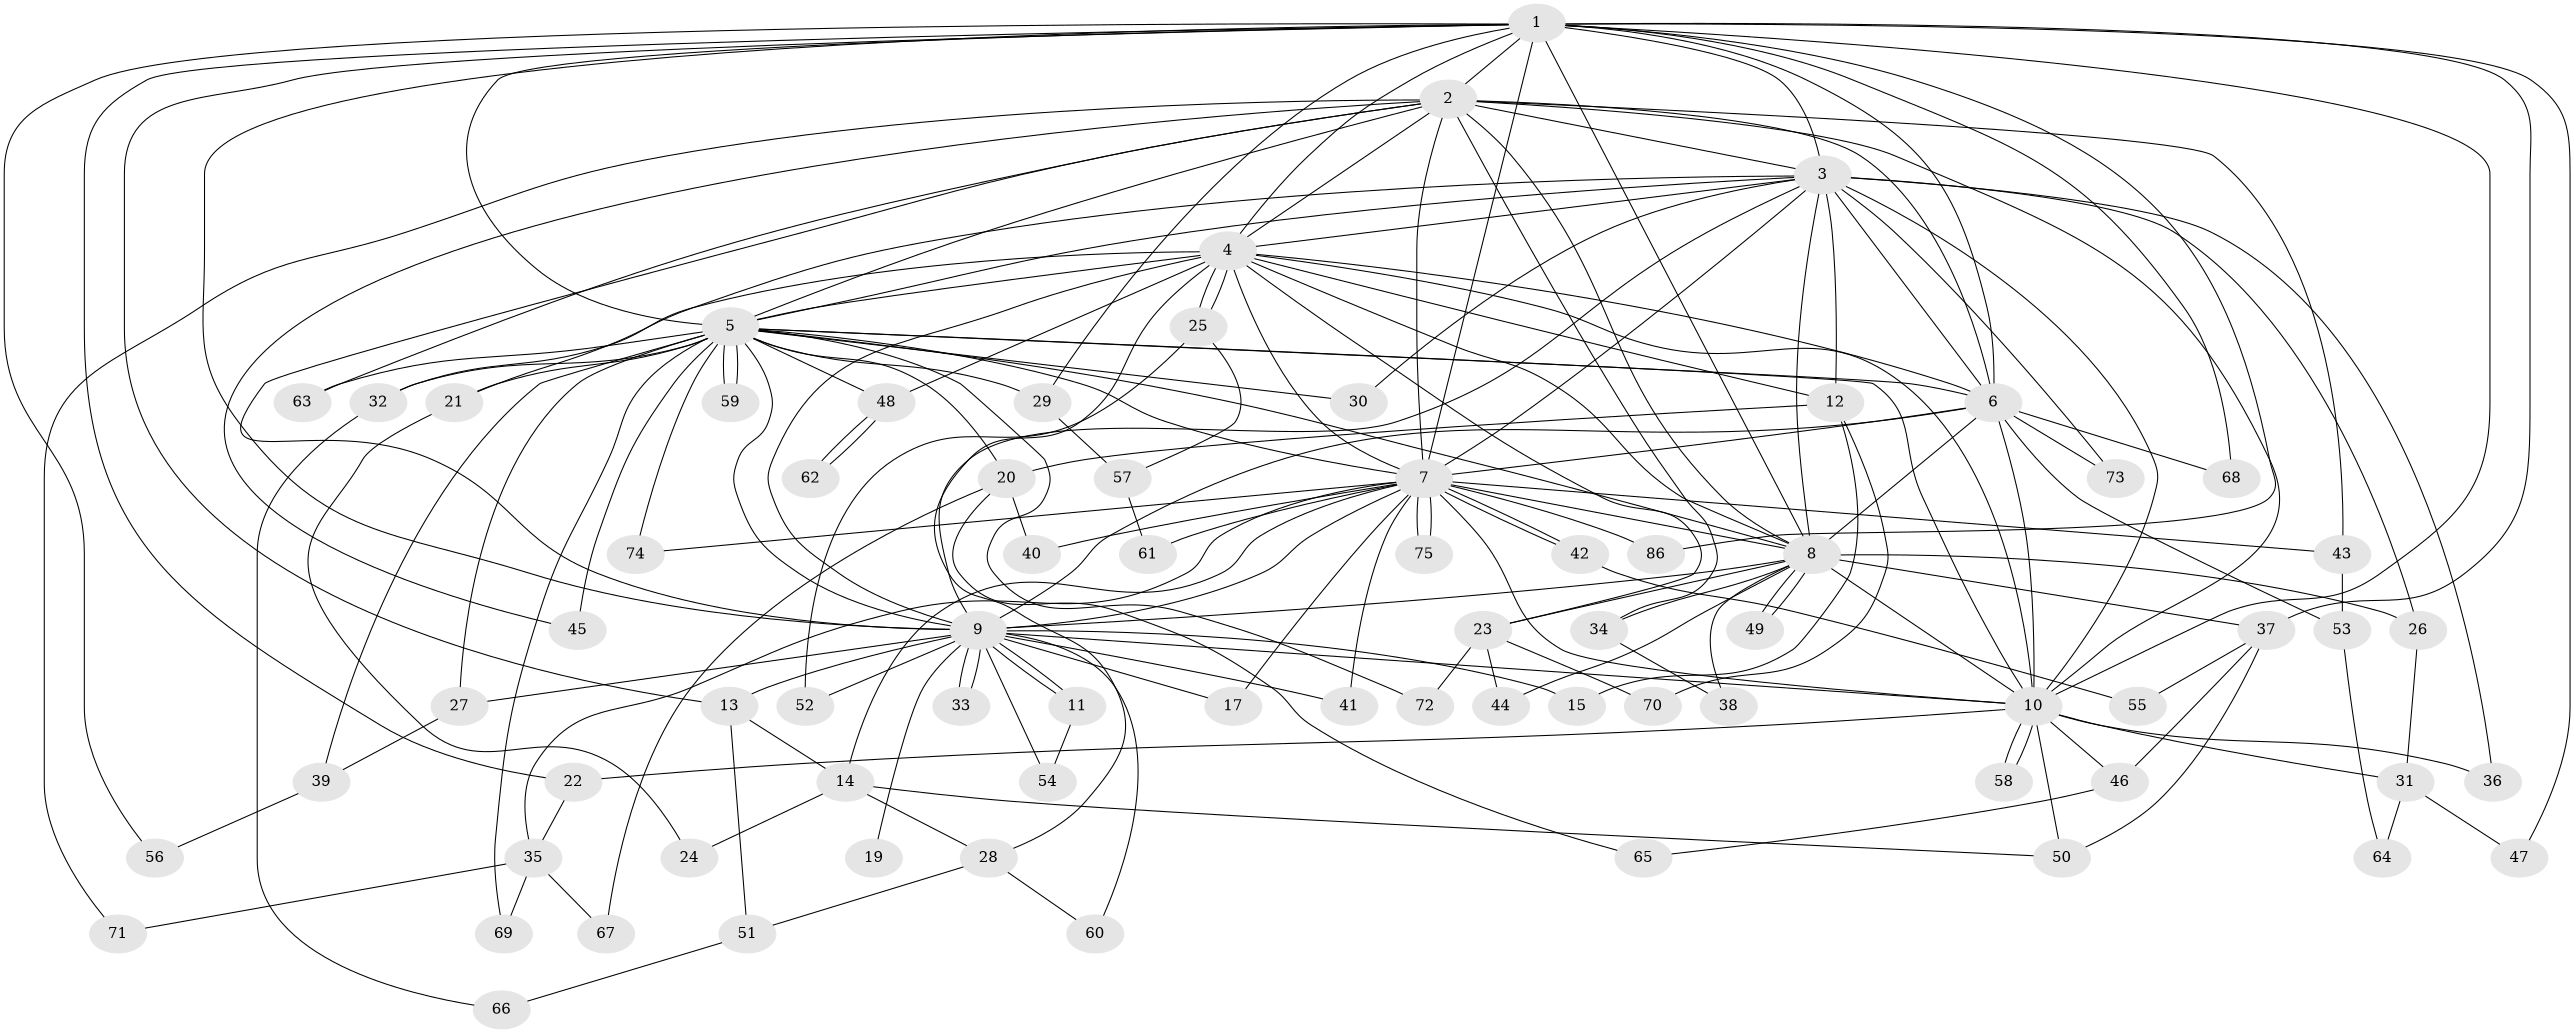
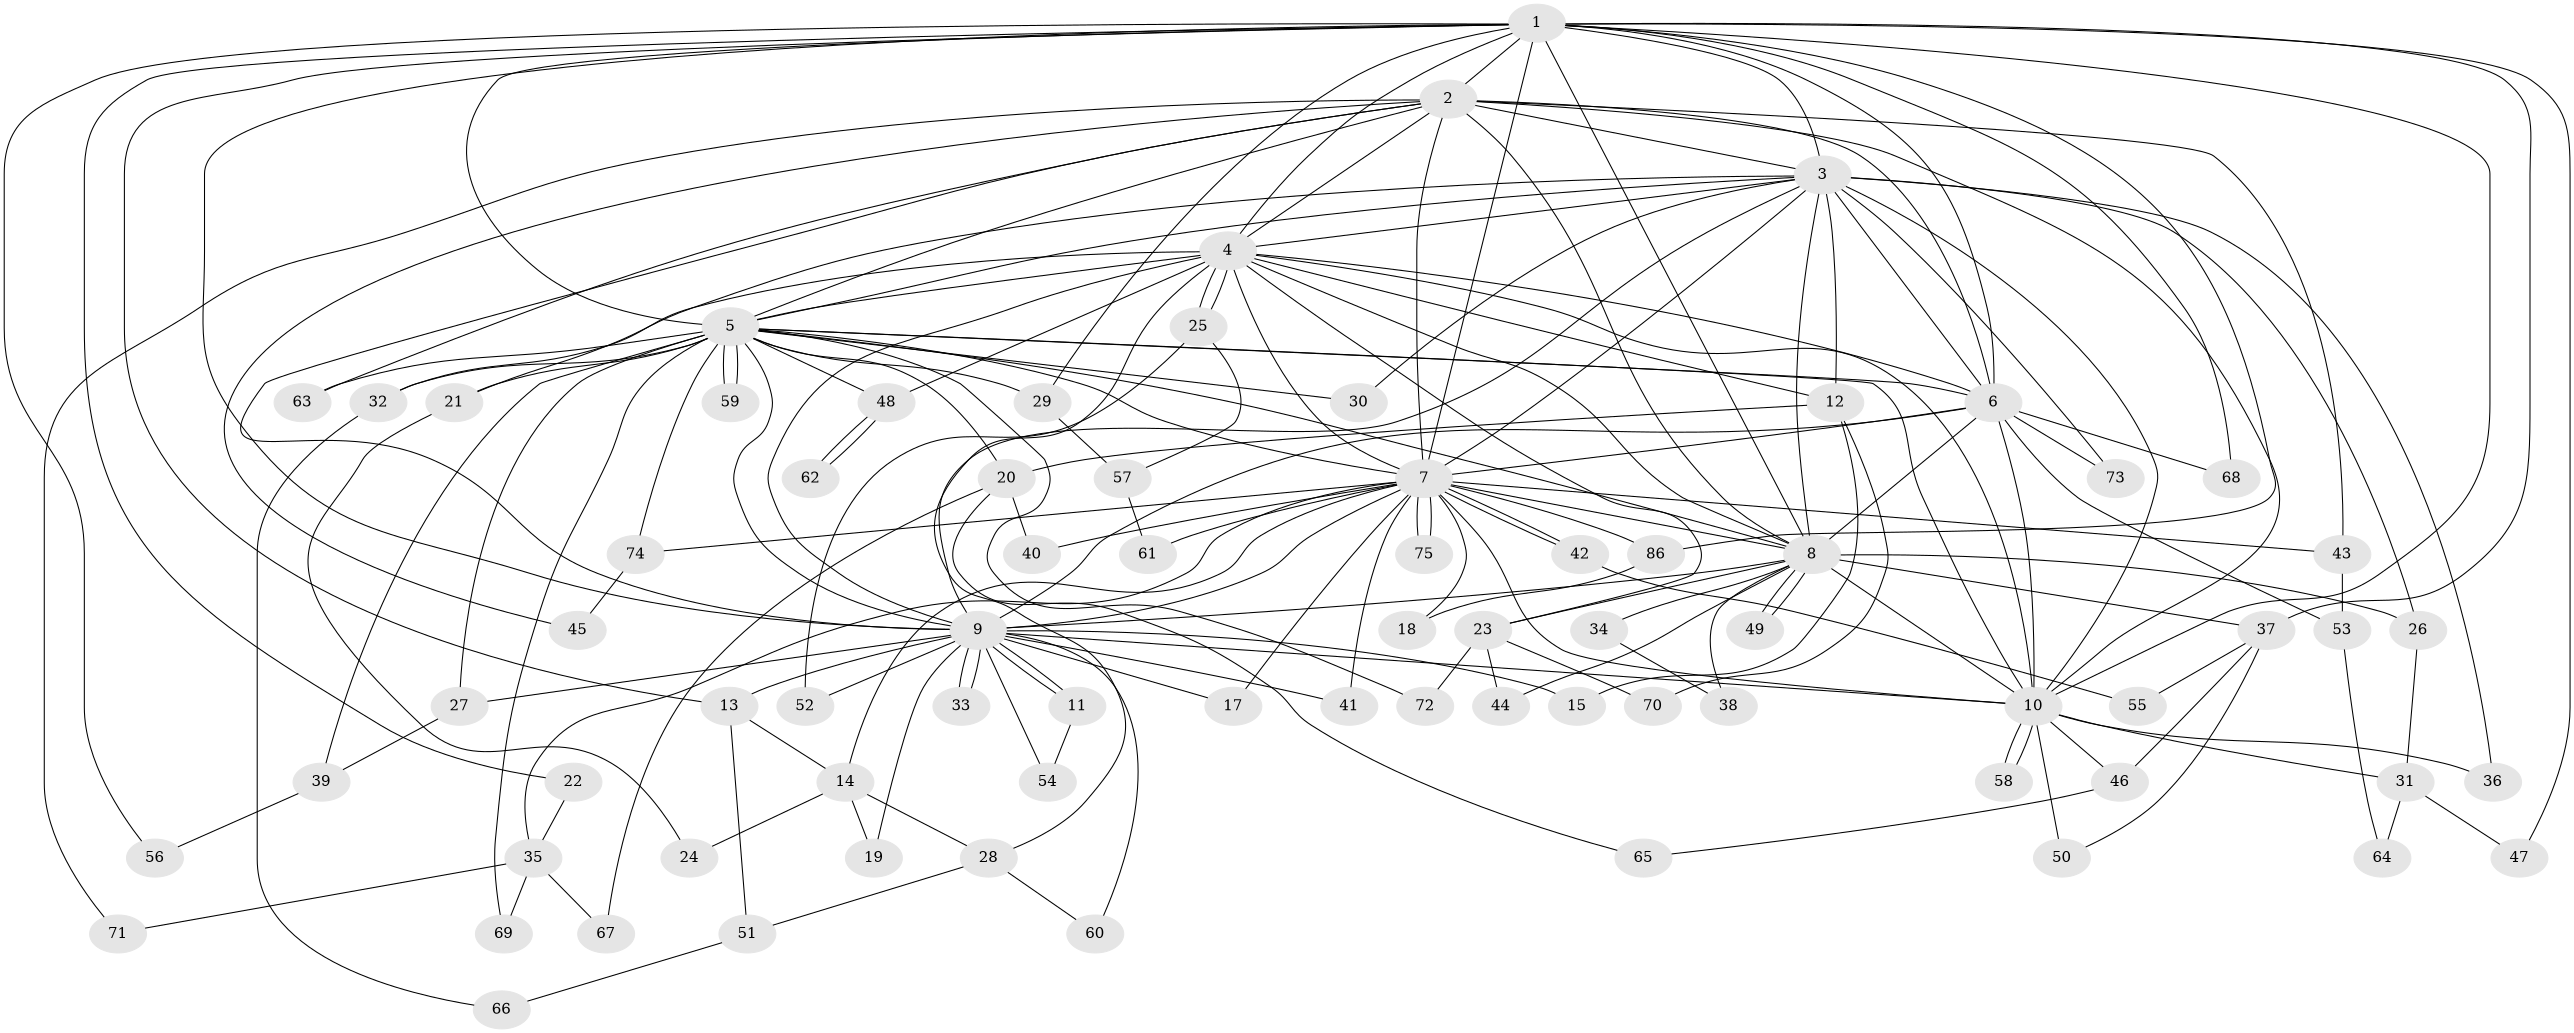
edge "2" -- "34": removed
edge "5" -- "45": now "74" -- "45"
node "18": added
edge "10" -- "22": removed
edge "14" -- "50": now "14" -- "19"
